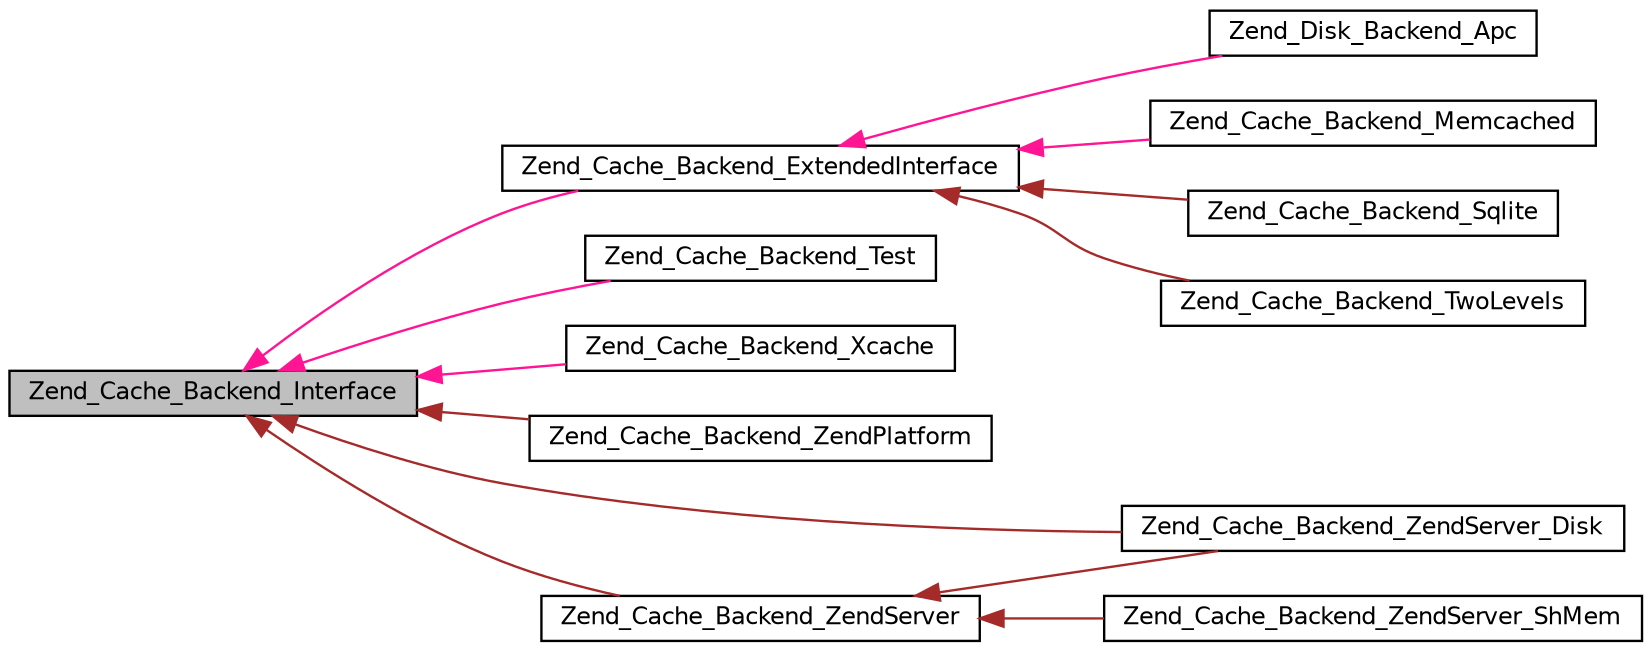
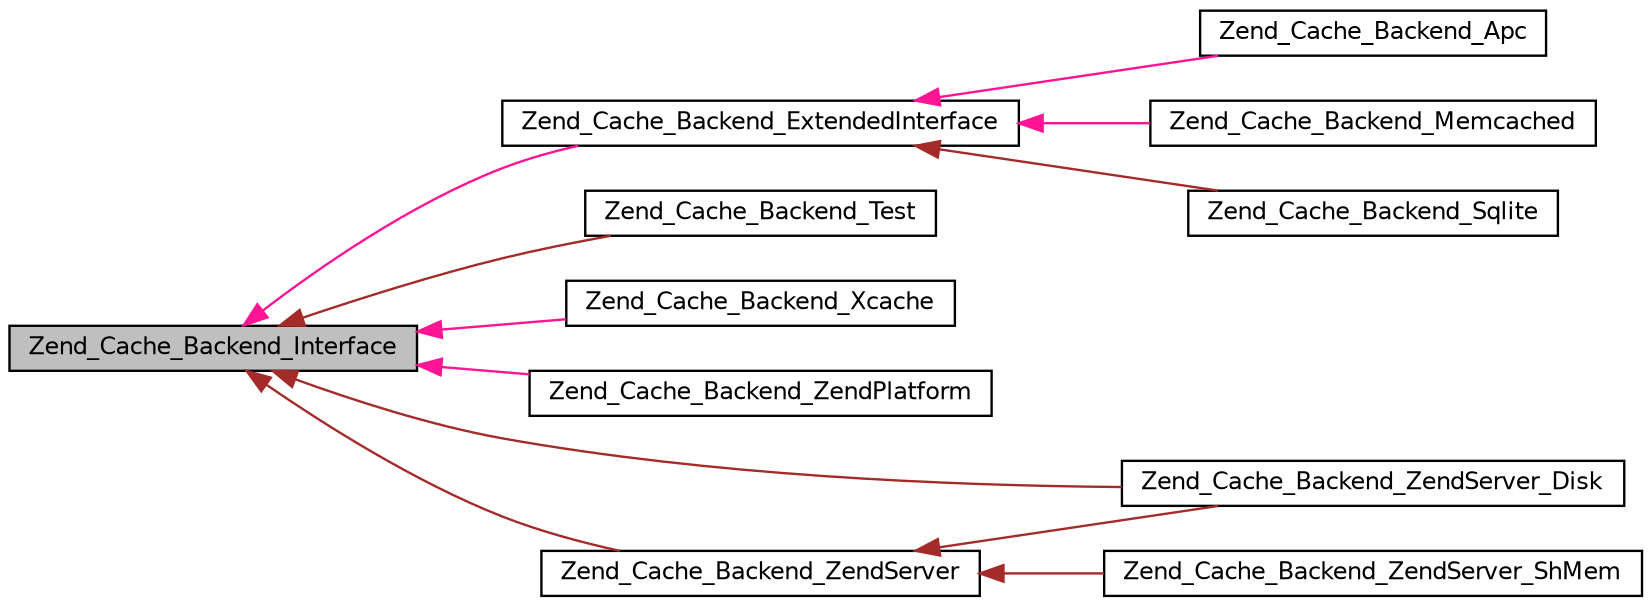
node "Zend_Disk_Backend_Apc": label "Zend_Disk_Backend_Apc" -> "Zend_Cache_Backend_Apc"
node "Zend_Cache_Backend_TwoLevels": removed
edge "Zend_Cache_Backend_Test" -> "Zend_Cache_Backend_Interface": color deeppink -> brown
edge "Zend_Cache_Backend_ZendPlatform" -> "Zend_Cache_Backend_Interface": color brown -> deeppink
